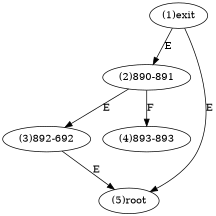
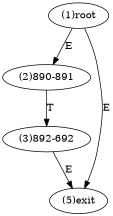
node "(1)exit": label "(1)exit" -> "(1)root"
edge "(2)890-891" -> "(3)892-692": label "E" -> "T"
node "(4)893-893": removed
node "(5)root": label "(5)root" -> "(5)exit"
